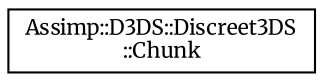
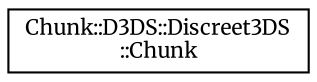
node "Assimp::D3DS::Discreet3DS ::Chunk": label "Assimp::D3DS::Discreet3DS ::Chunk" -> "Chunk::D3DS::Discreet3DS ::Chunk"
